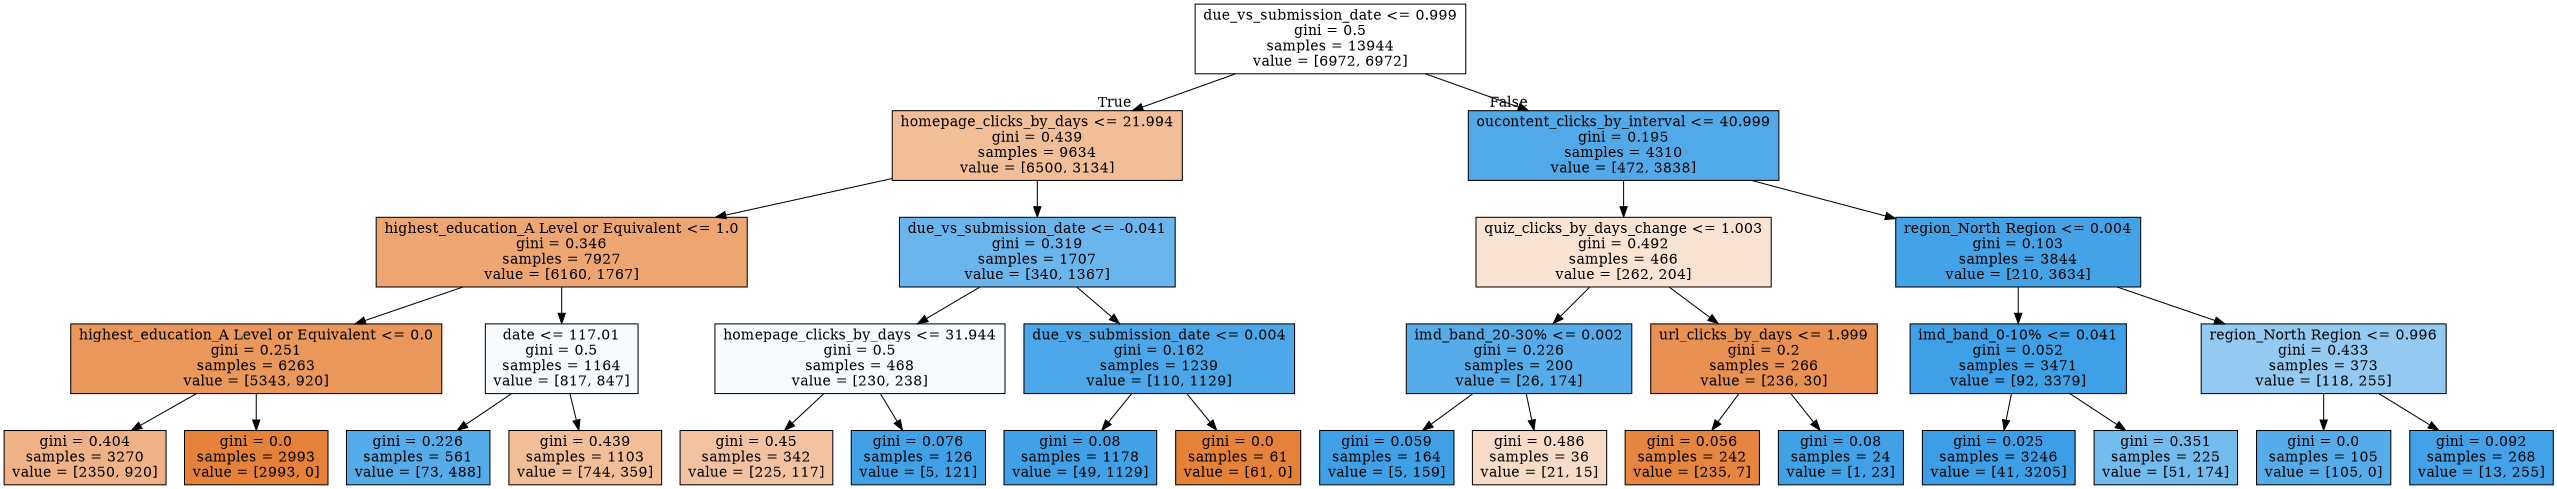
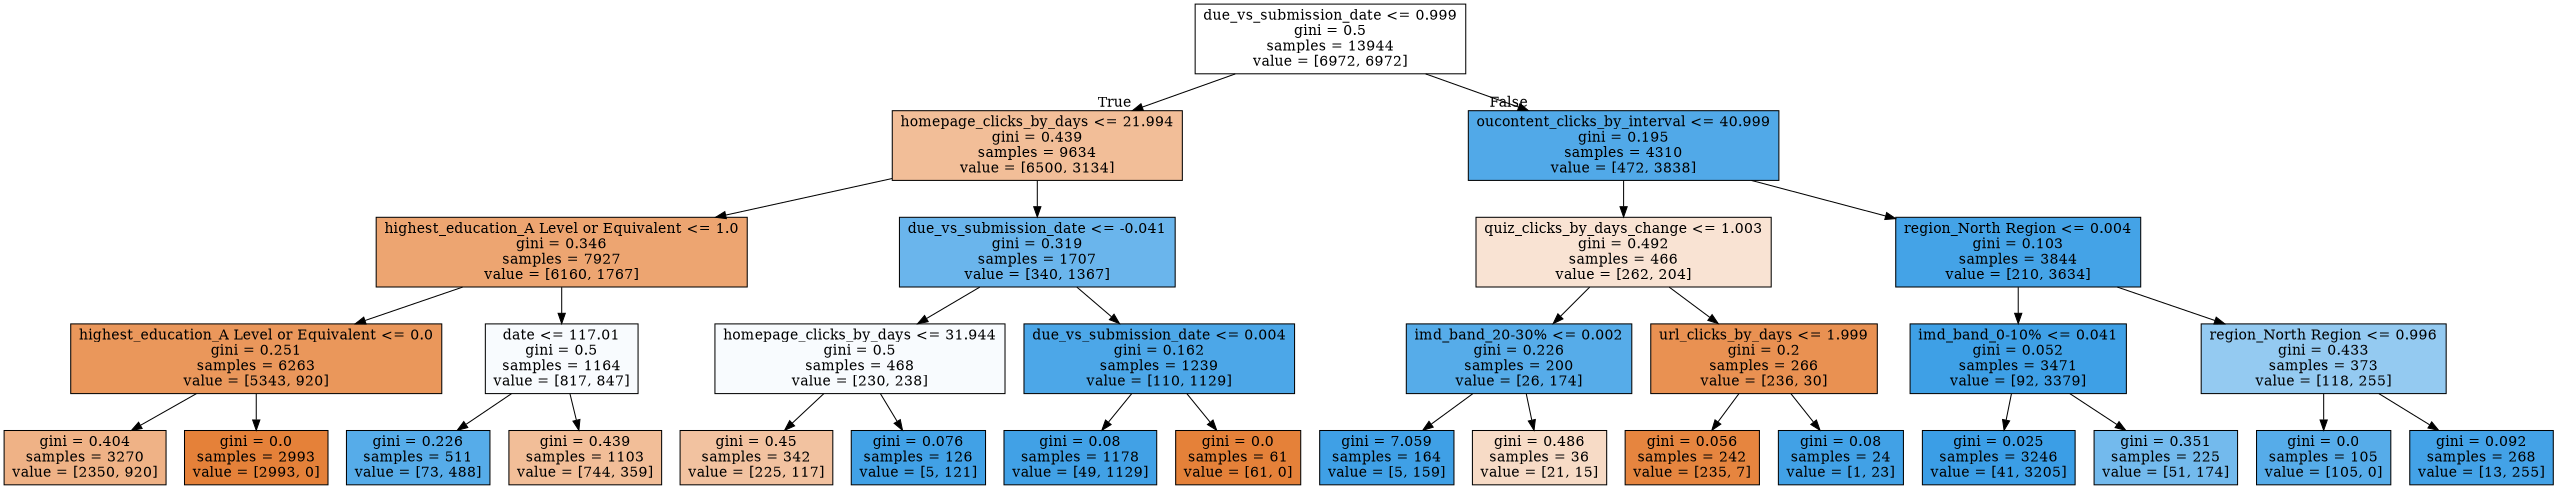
node "gini = 0.226 samples = 561 value = [73, 488]": label "gini = 0.226 samples = 561 value = [73, 488]" -> "gini = 0.226 samples = 511 value = [73, 488]"
node "gini = 0.059 samples = 164 value = [5, 159]": label "gini = 0.059 samples = 164 value = [5, 159]" -> "gini = 7.059 samples = 164 value = [5, 159]"
